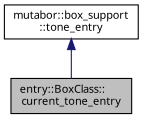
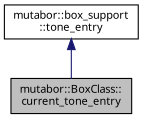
node "entry::BoxClass:: current_tone_entry": label "entry::BoxClass:: current_tone_entry" -> "mutabor::BoxClass:: current_tone_entry"
